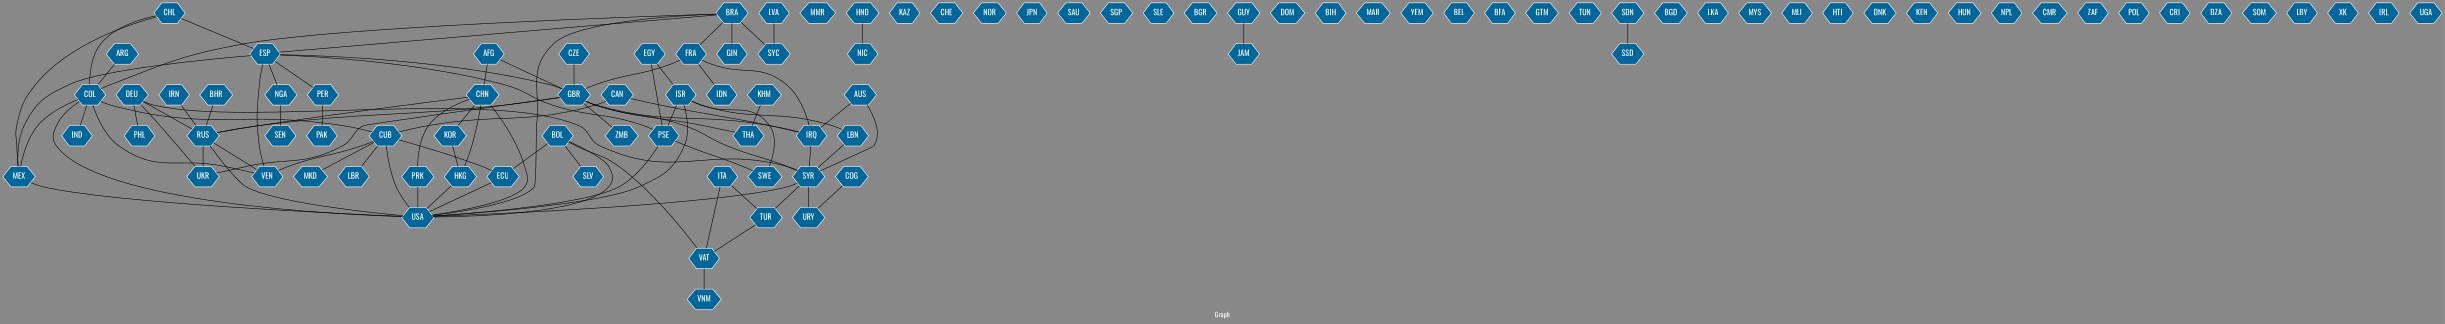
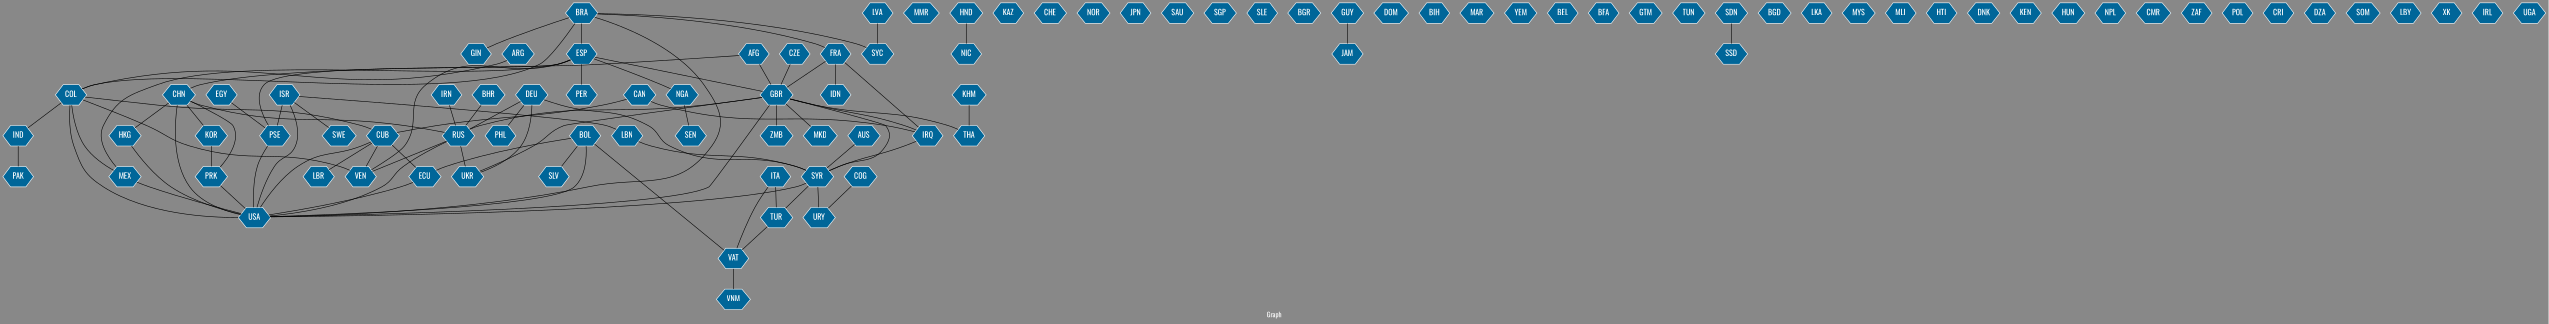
node "CHL": removed
edge "EGY" -- "ISR": removed
edge "PER" -- "PAK": now "IND" -- "PAK"
edge "AUS" -- "IRQ": removed
edge "KOR" -- "HKG": now "KOR" -- "PRK"
edge "CUB" -- "MKD": now "GBR" -- "MKD"
edge "PSE" -- "SWE": removed
edge "GBR" -- "USA": added
